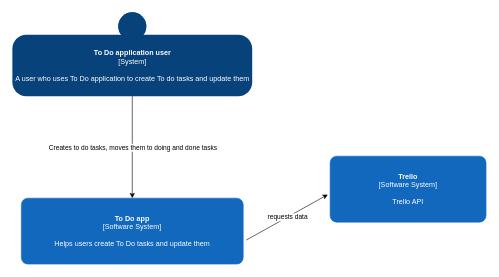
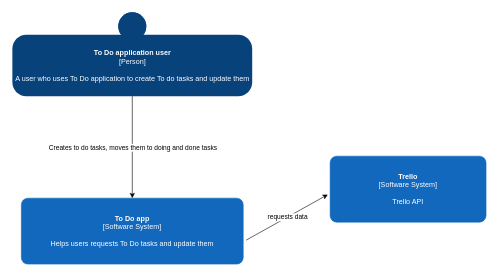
node "To Do application user [System] A user who uses To Do application to create To do tasks and update them": label "To Do application user [System] A user who uses To Do application to create To do tasks and update them" -> "To Do application user [Person] A user who uses To Do application to create To do tasks and update them"
node "To Do app [Software System] Helps users create To Do tasks and update them": label "To Do app [Software System] Helps users create To Do tasks and update them" -> "To Do app [Software System] Helps users requests To Do tasks and update them"
